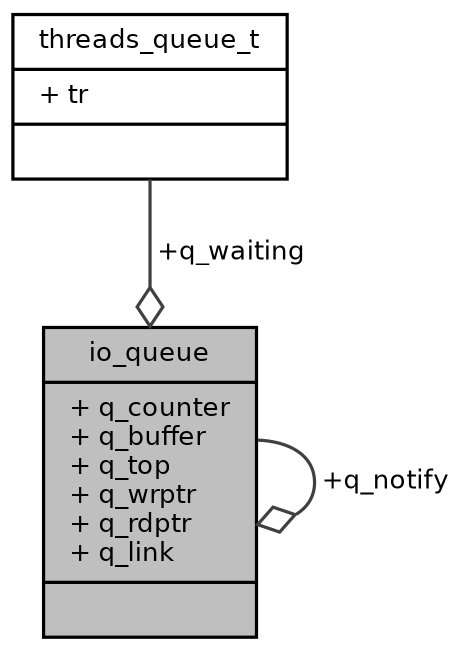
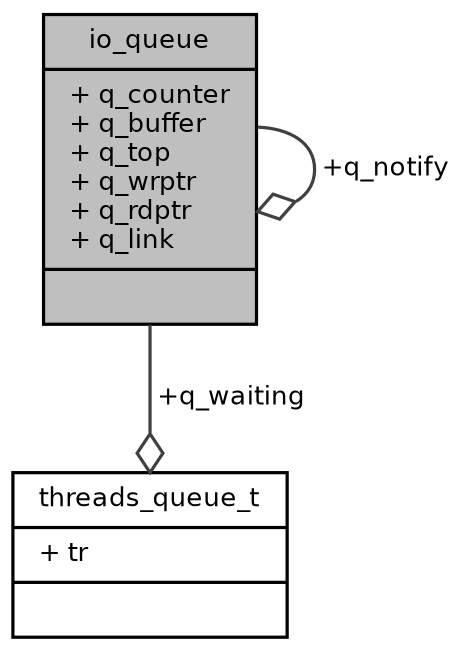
edge "threads_queue_t" -> "io_queue": reversed
